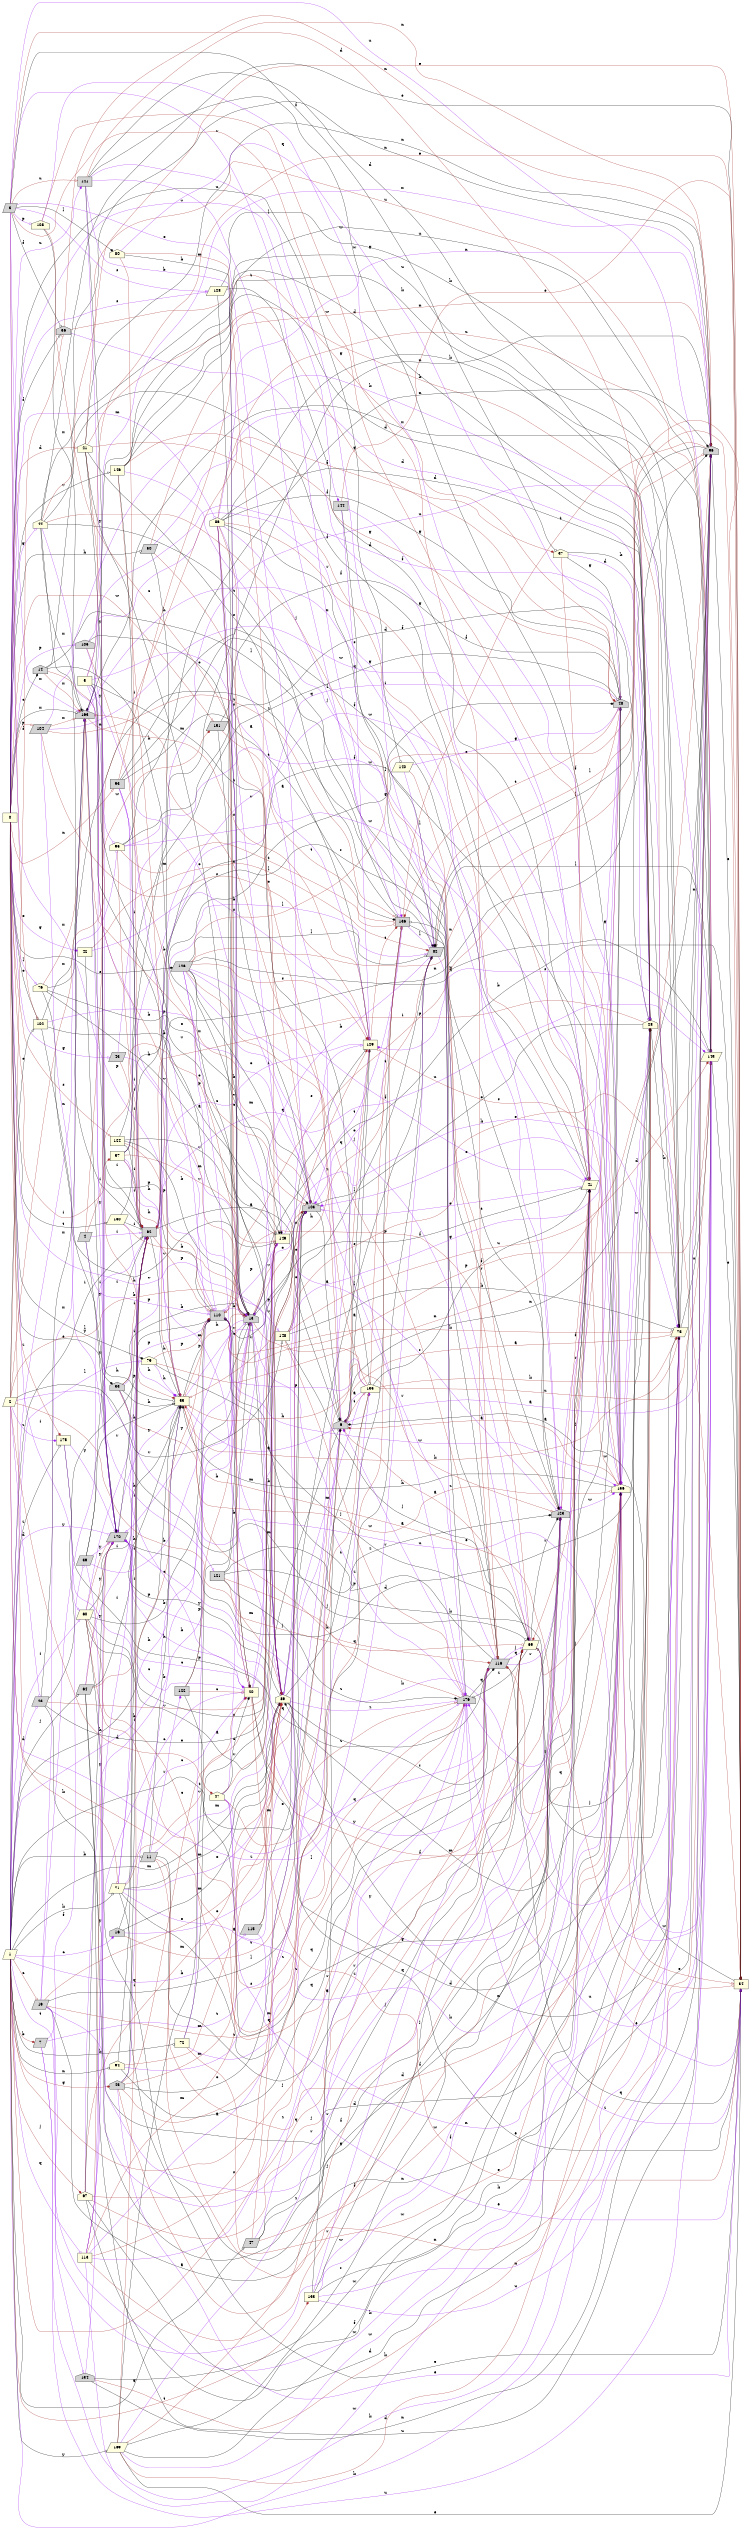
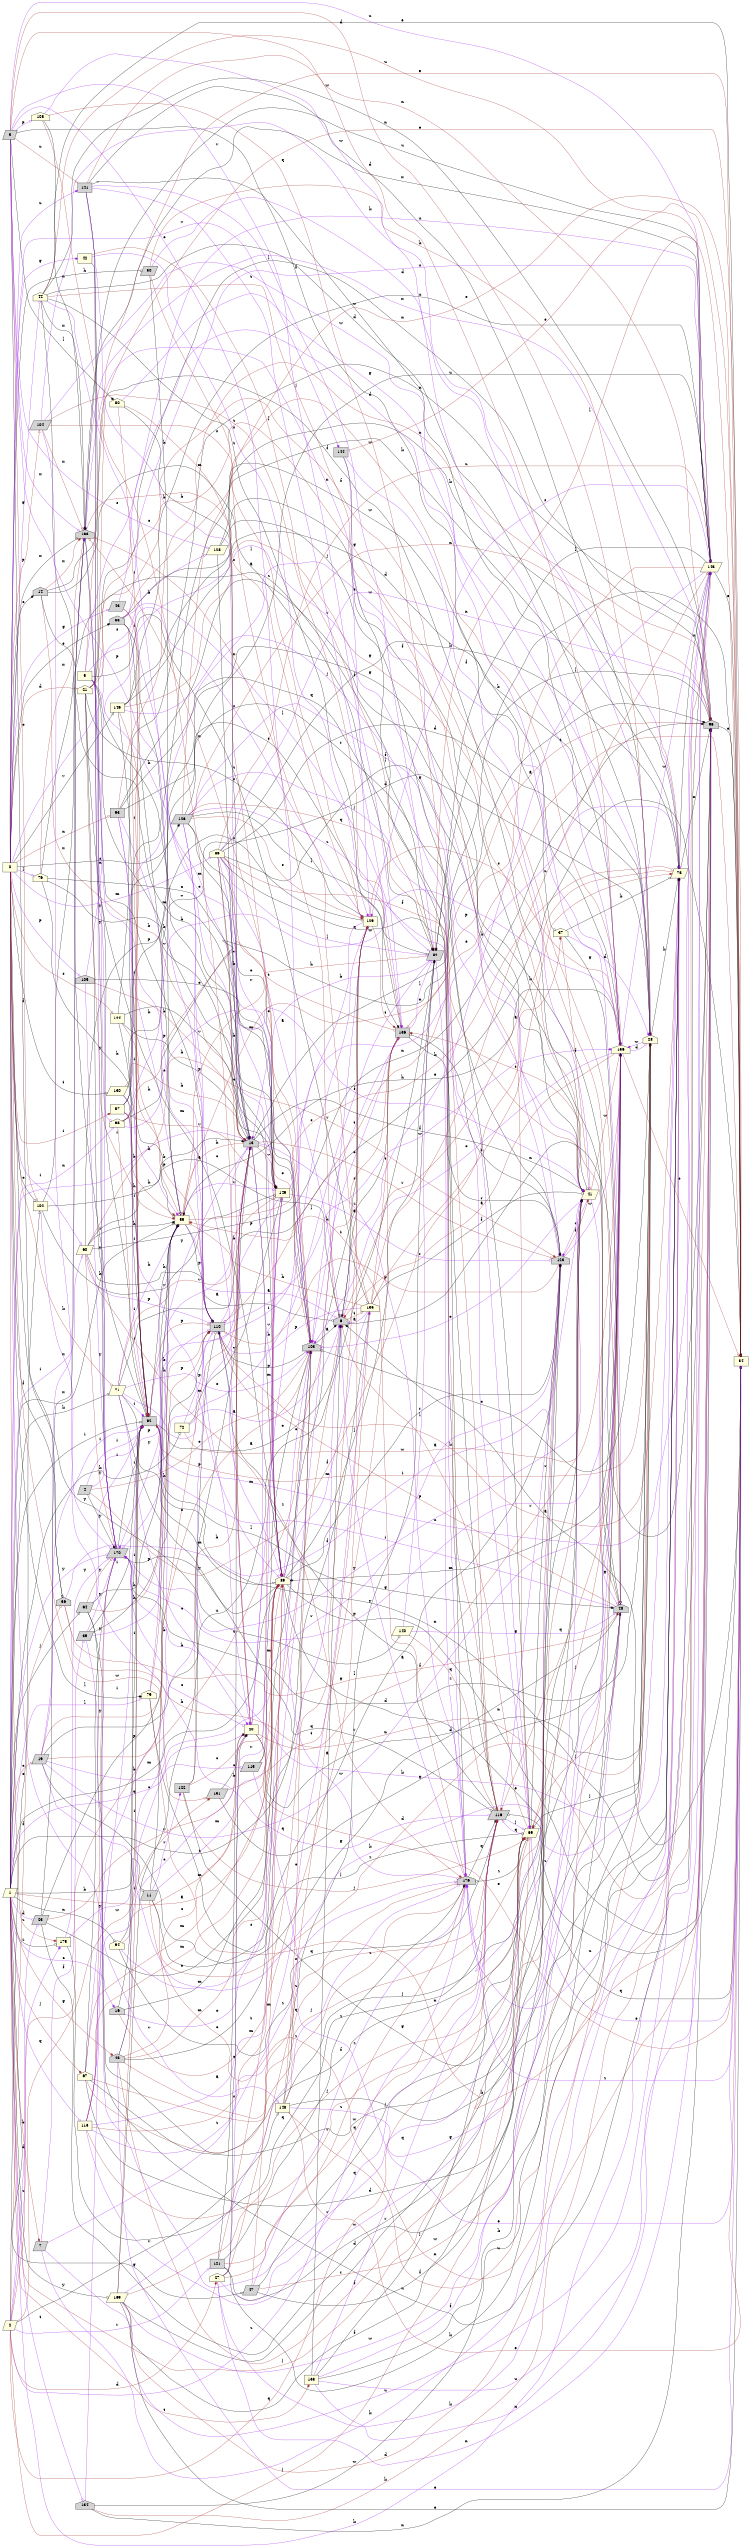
edge "122" -> "69": added, label "j"
